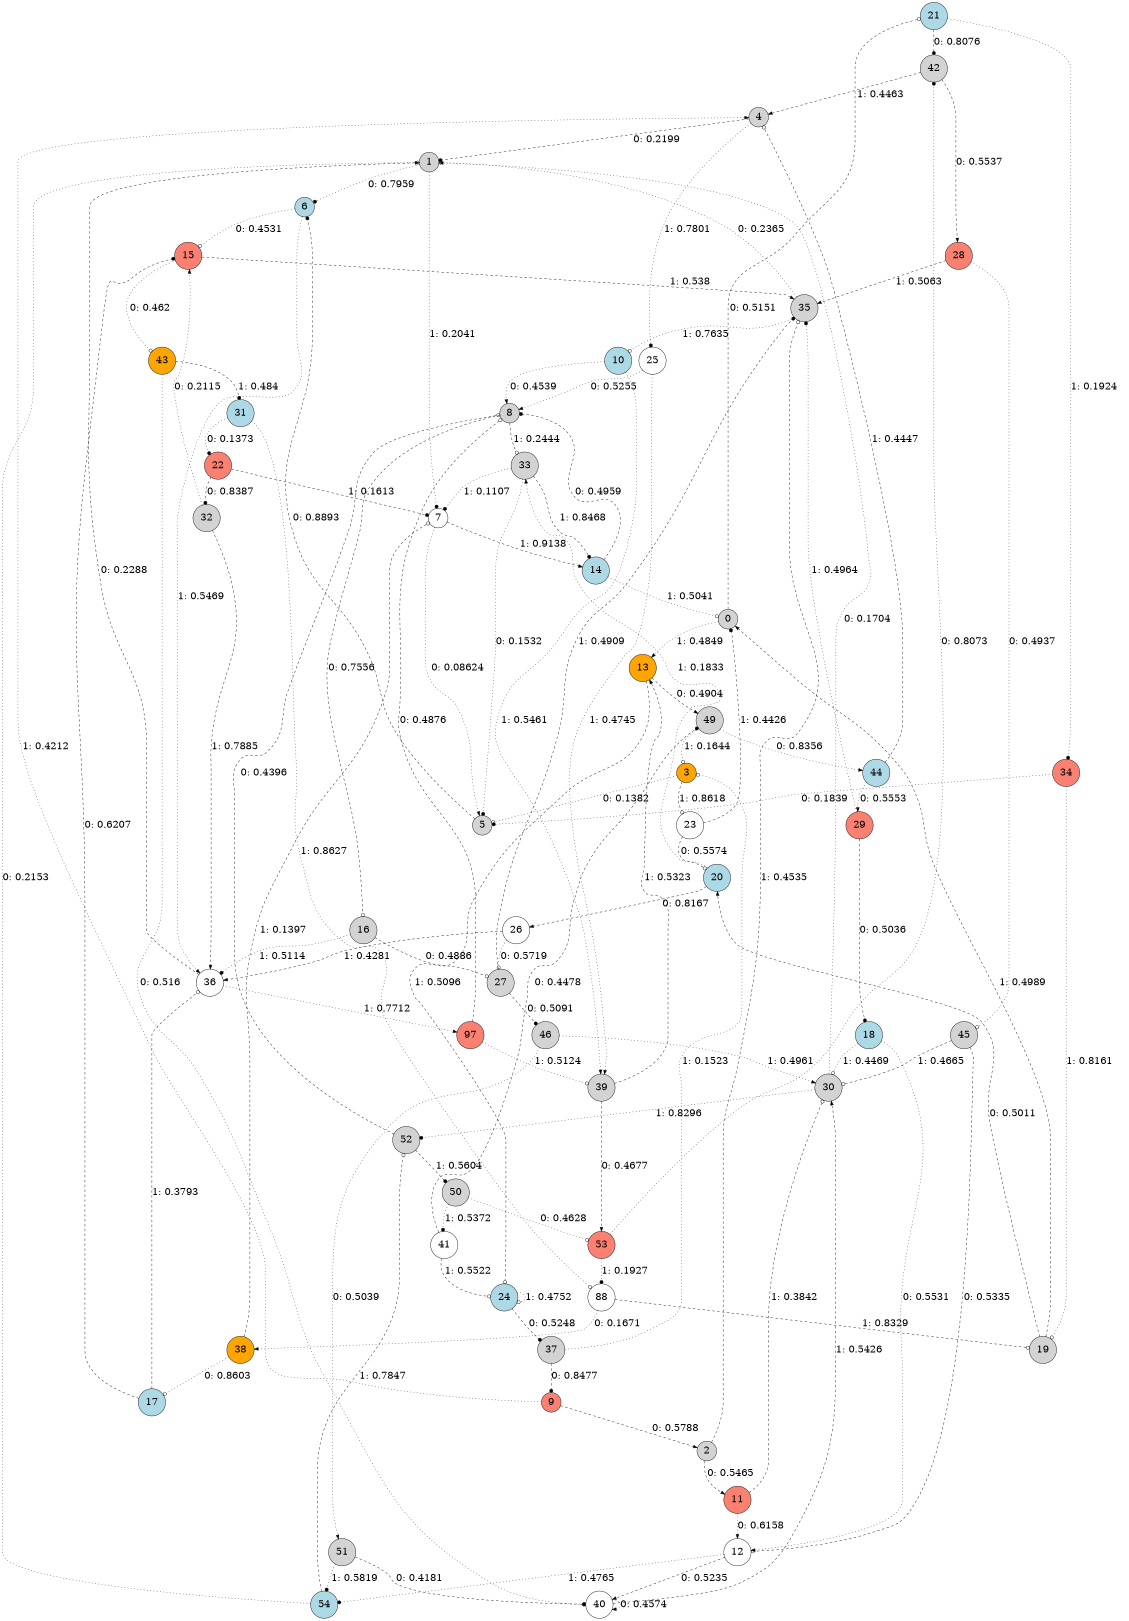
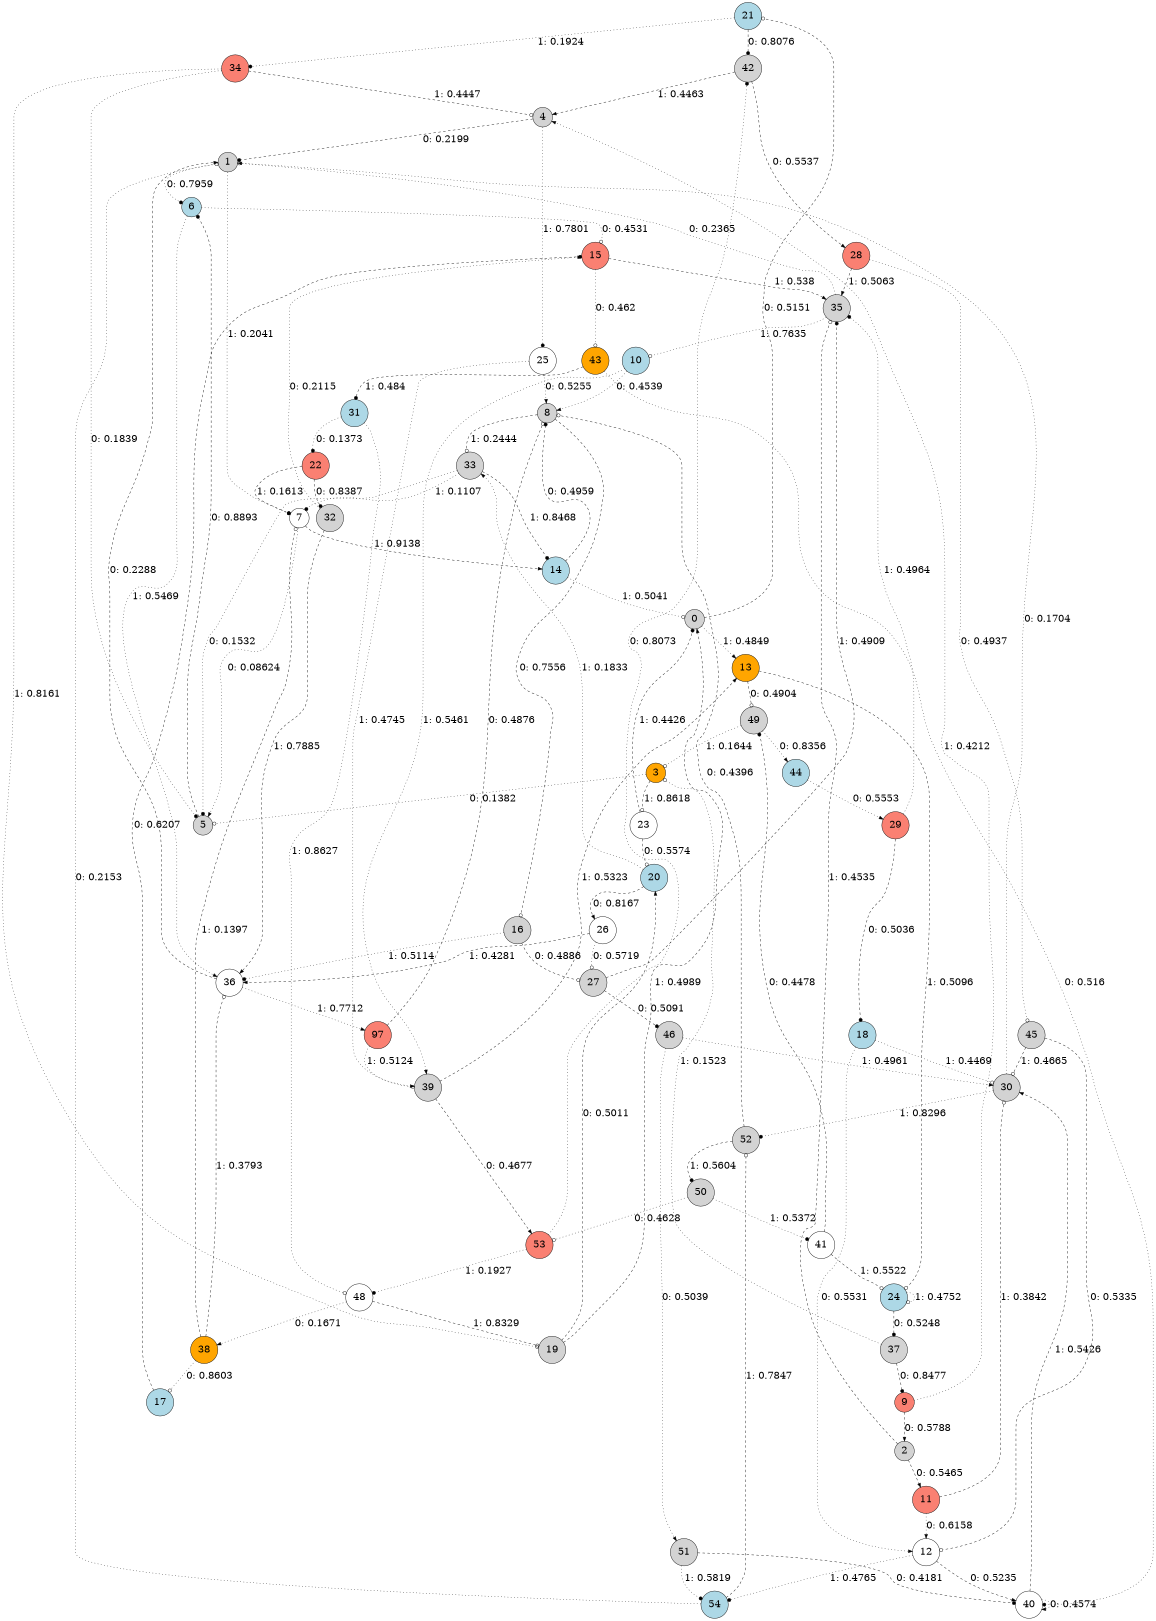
edge "44" -> "4": now "34" -> "4"
edge "13" -> "49": arrowhead normal -> odot
edge "17" -> "36": now "38" -> "36"
node "88": label "88" -> "48"
